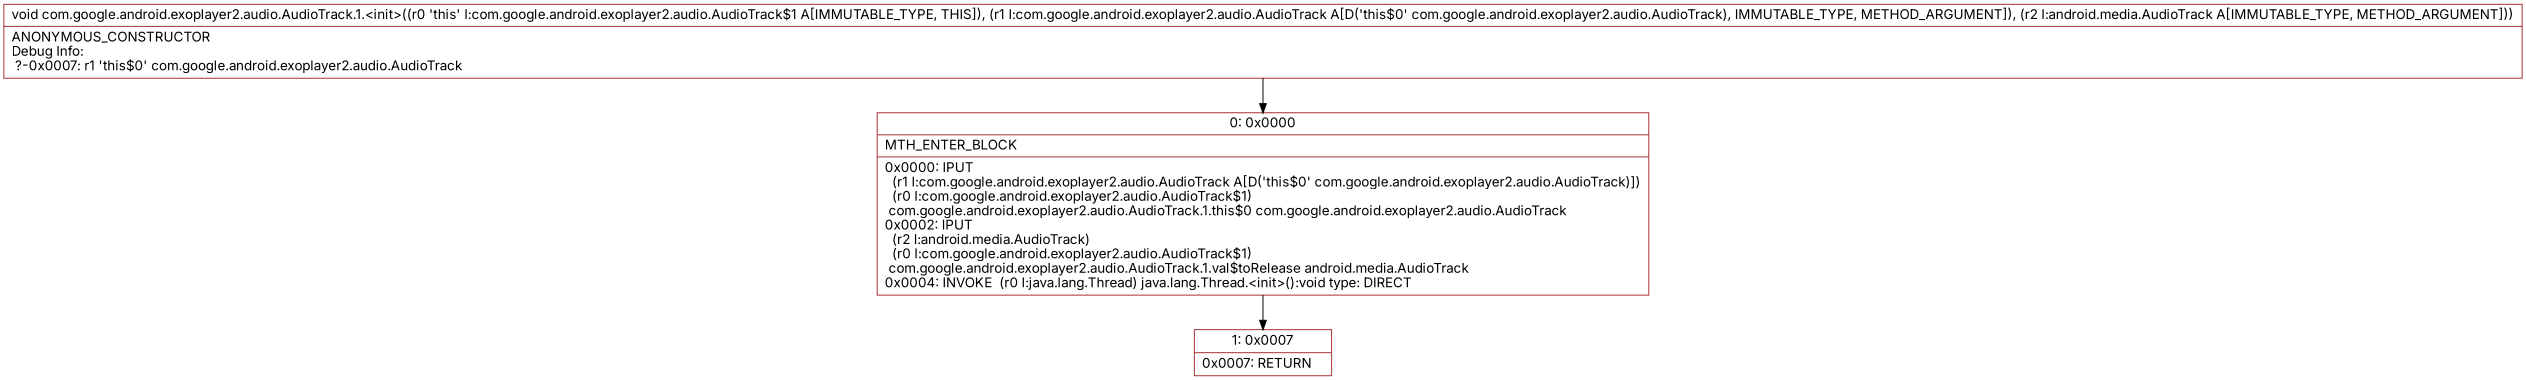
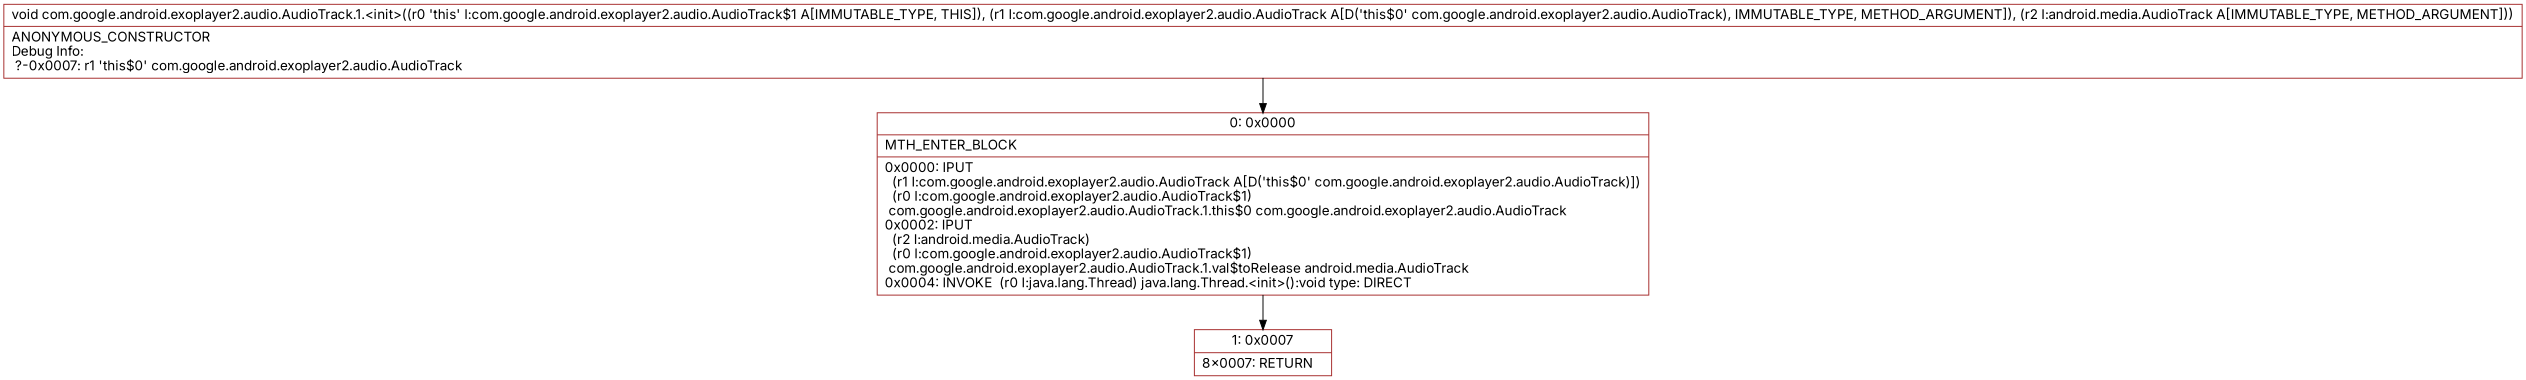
node "1: 0x0007": text "0x0007: RETURN" -> "8x0007: RETURN"
